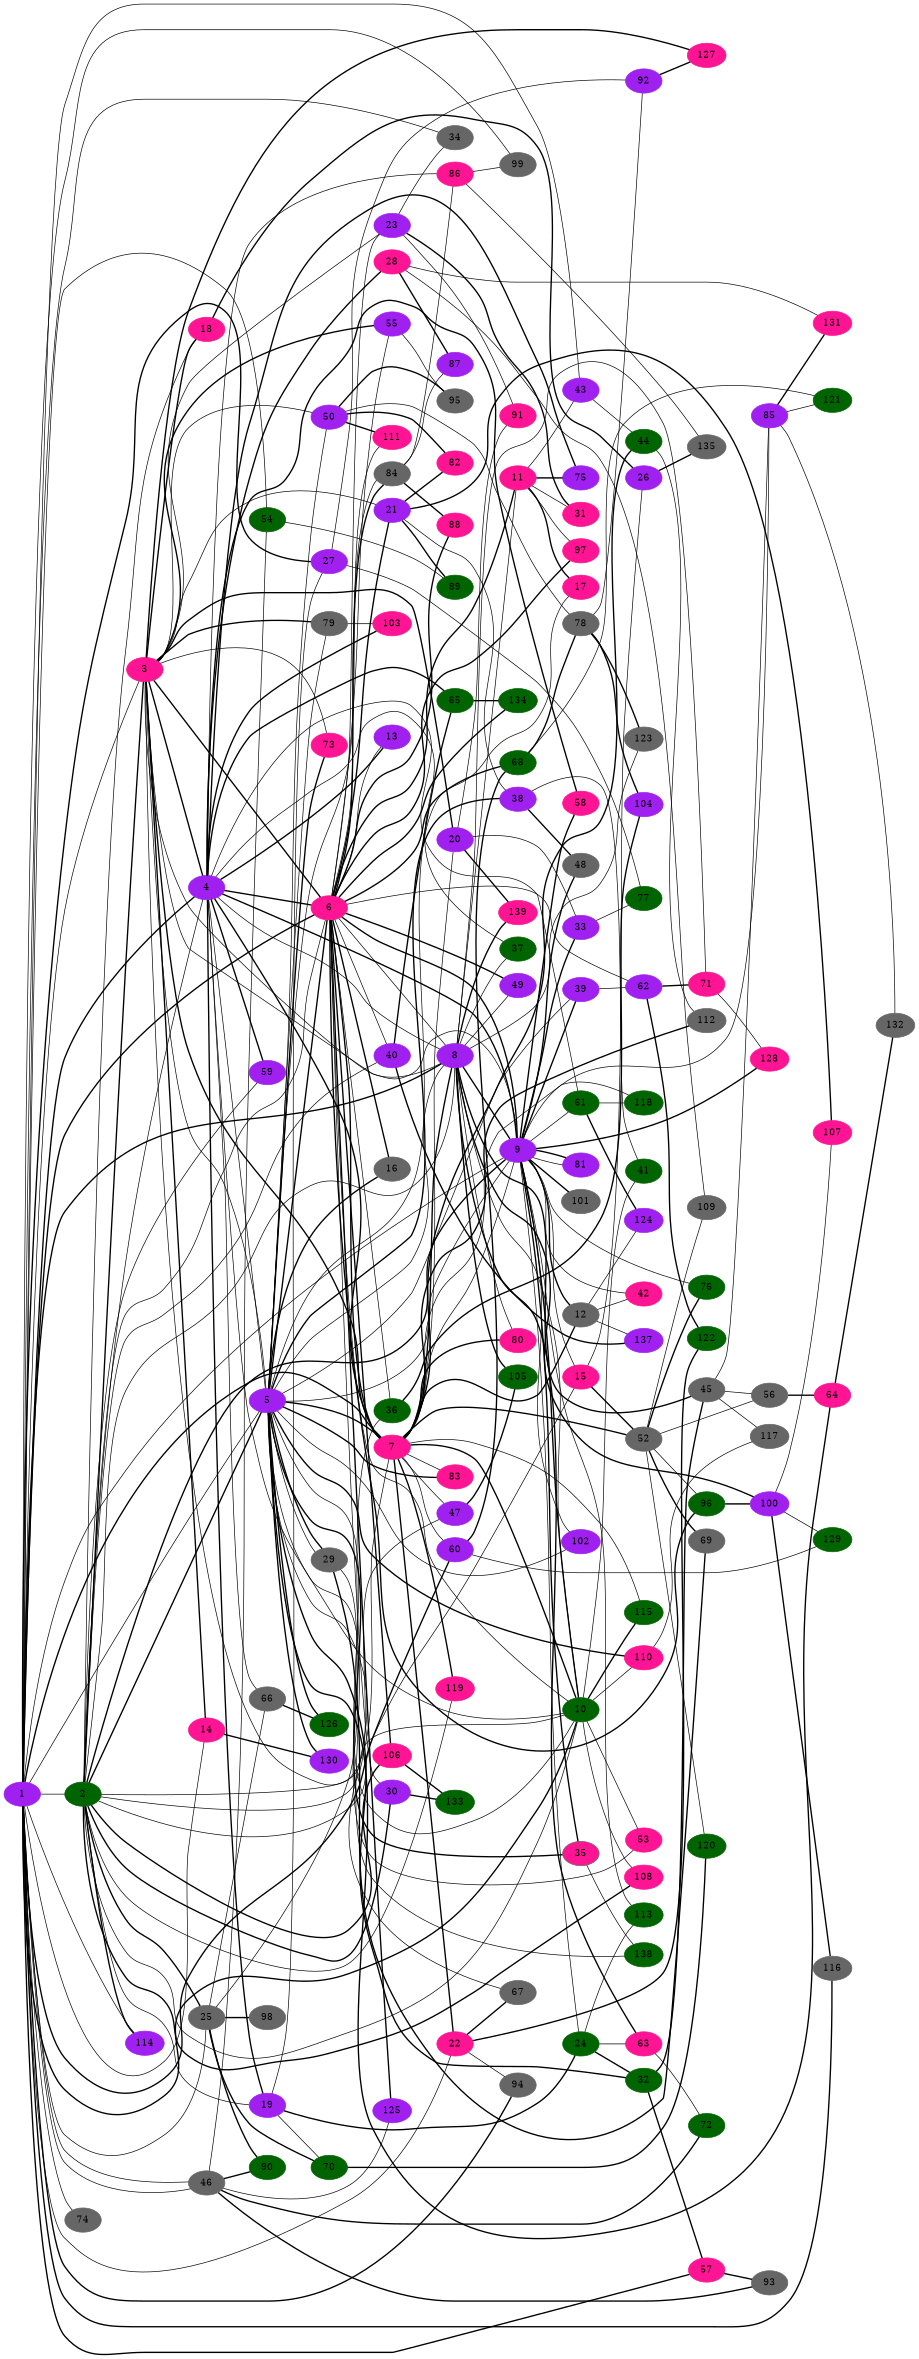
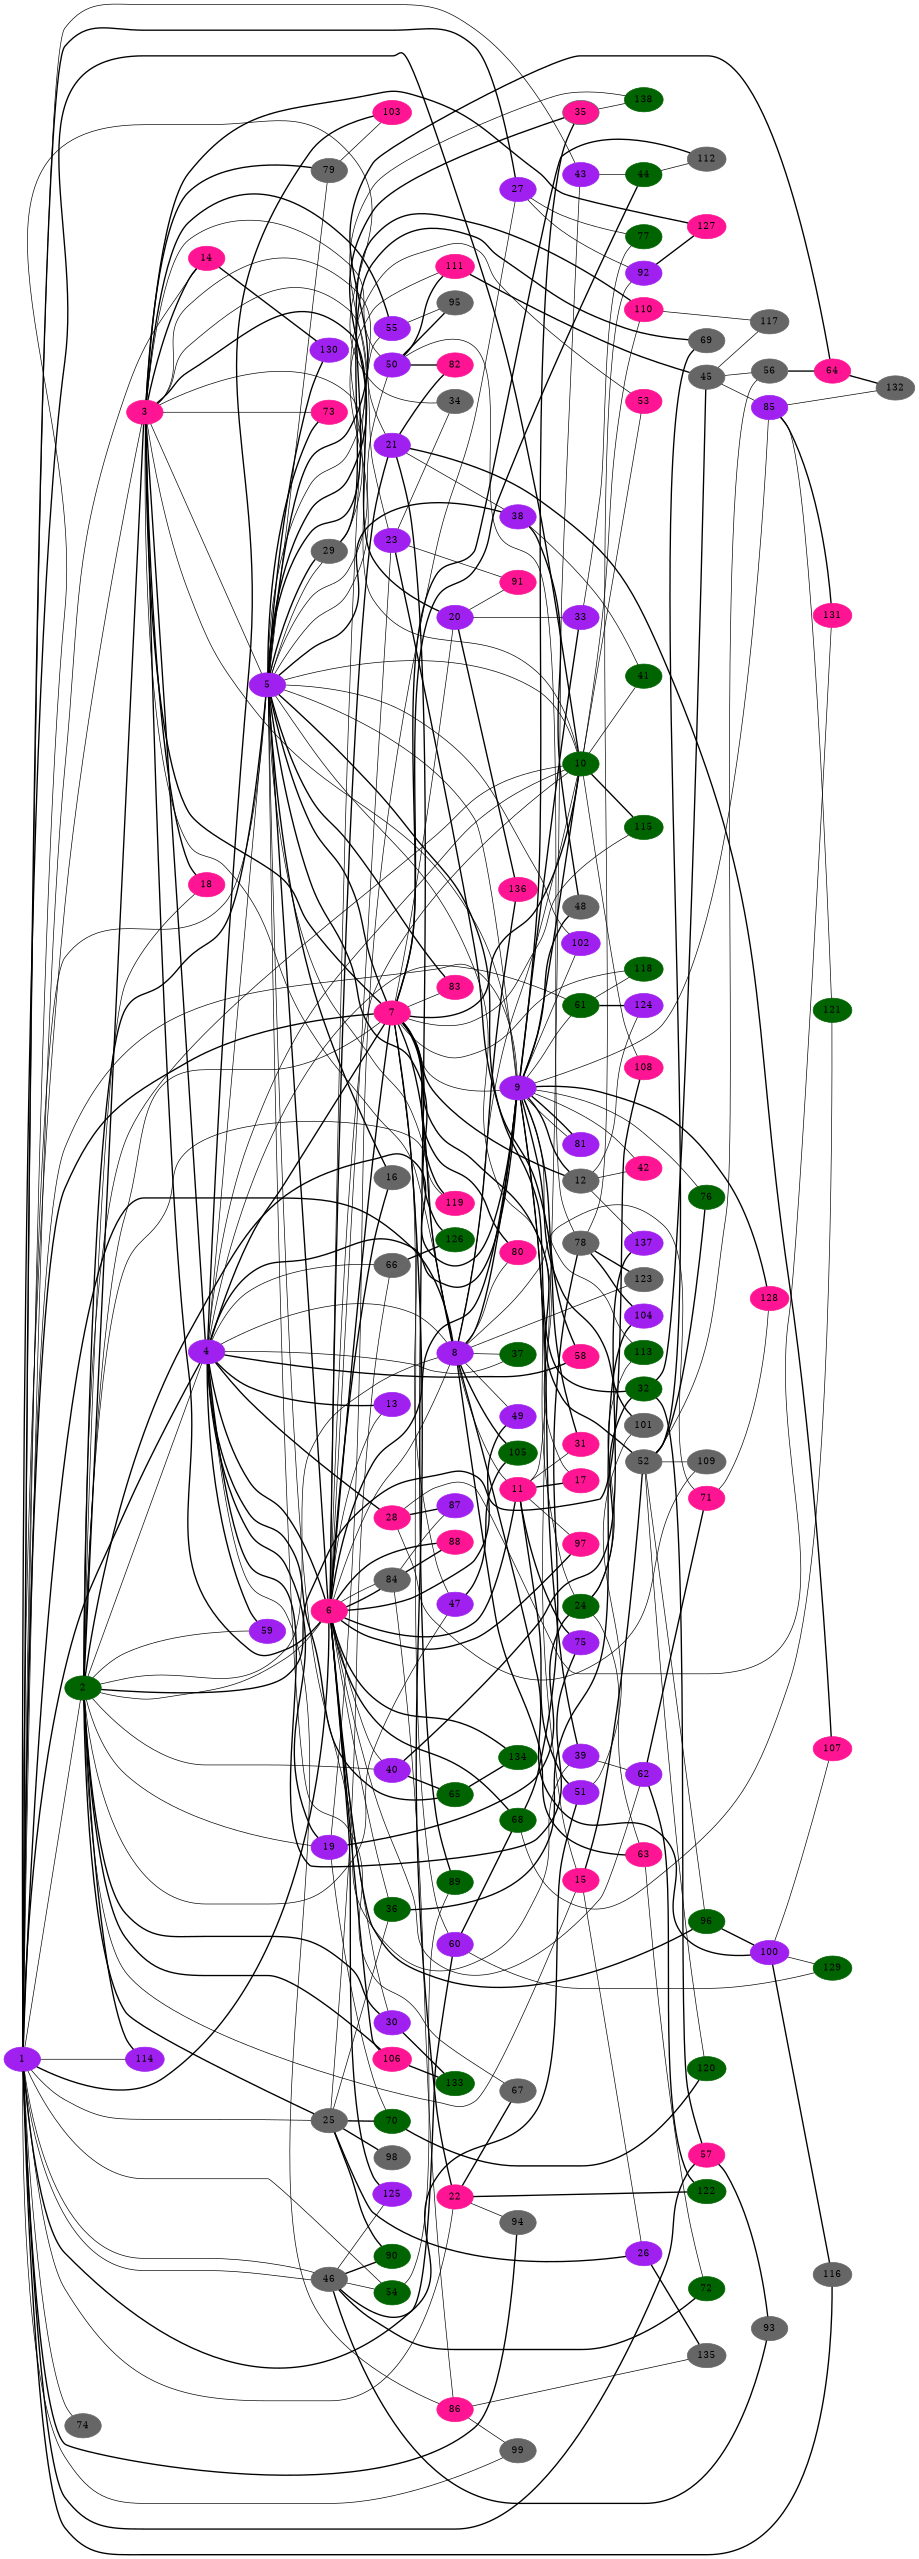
edge "18" -- "26": now "25" -- "26"
node "139": label "139" -> "136"
edge "8" -- "45": now "111" -- "45"
node "51": added
